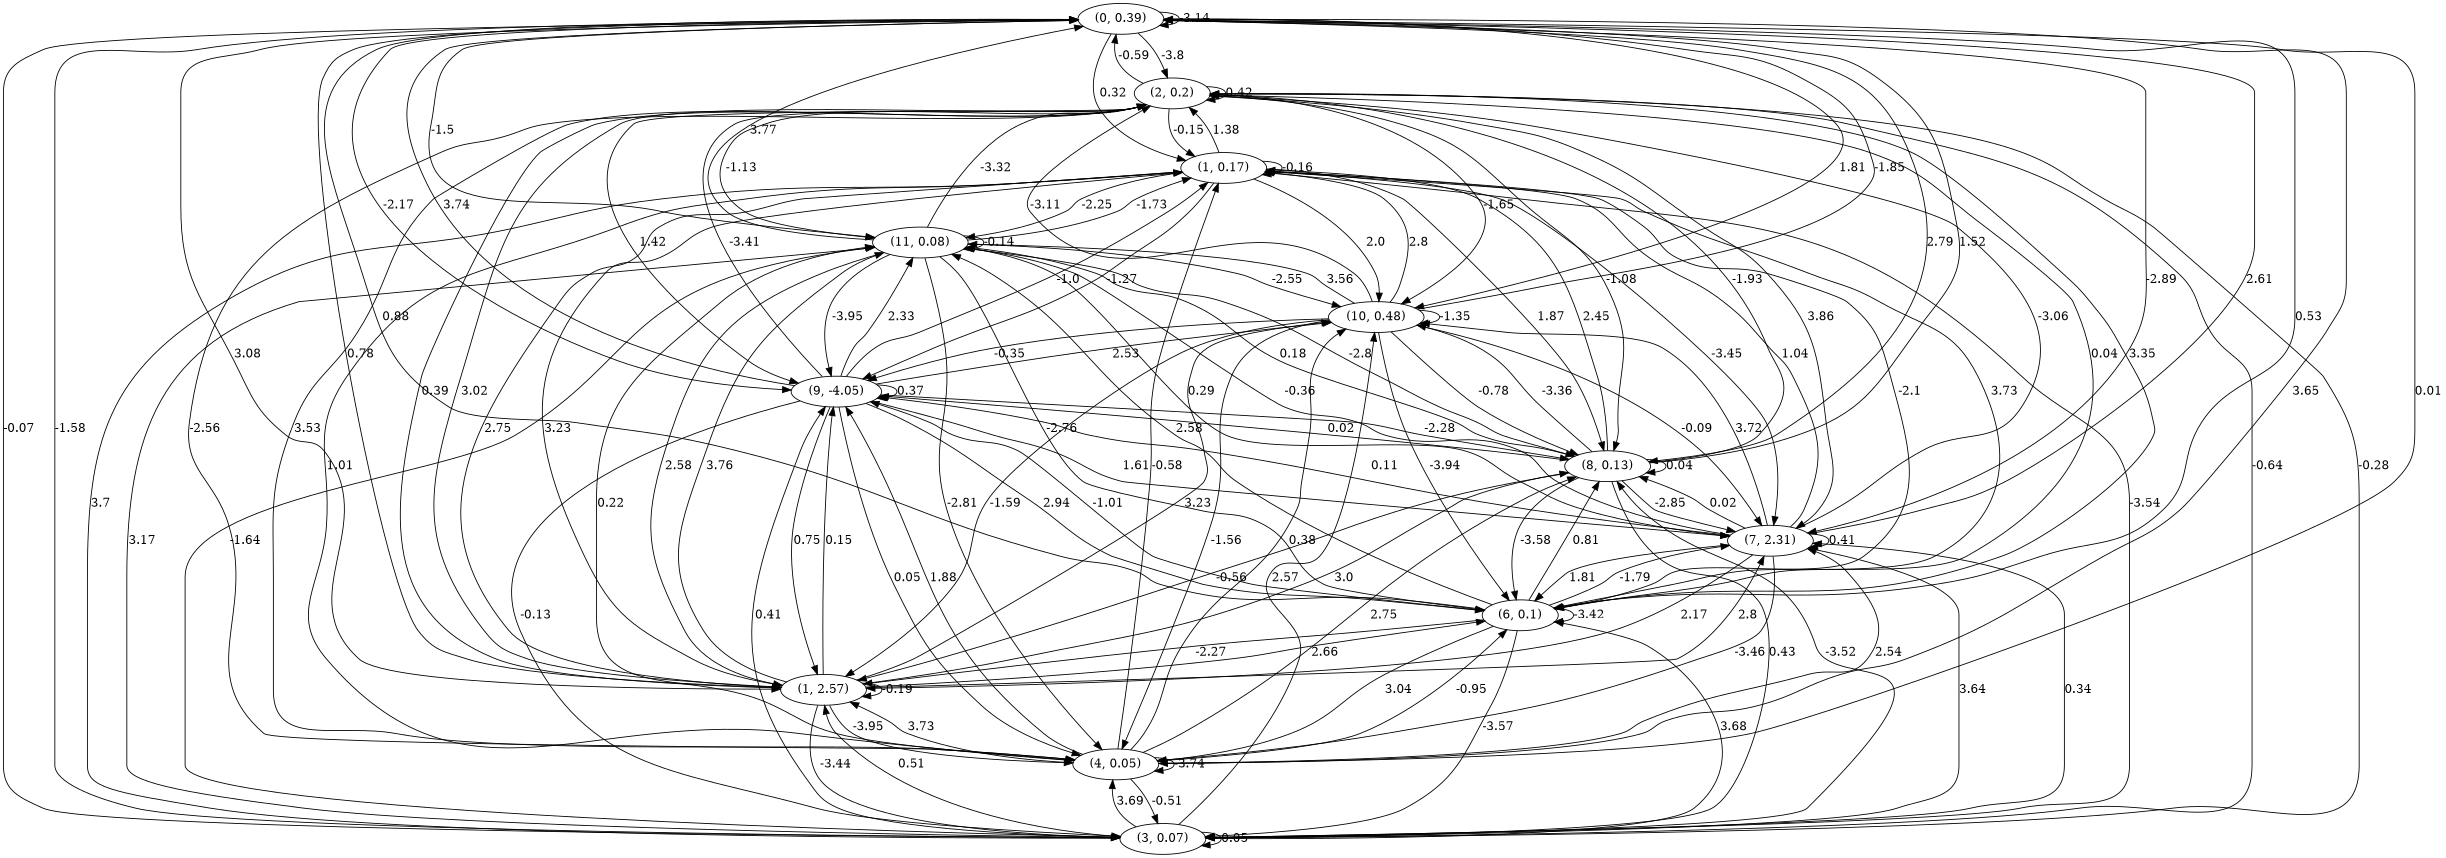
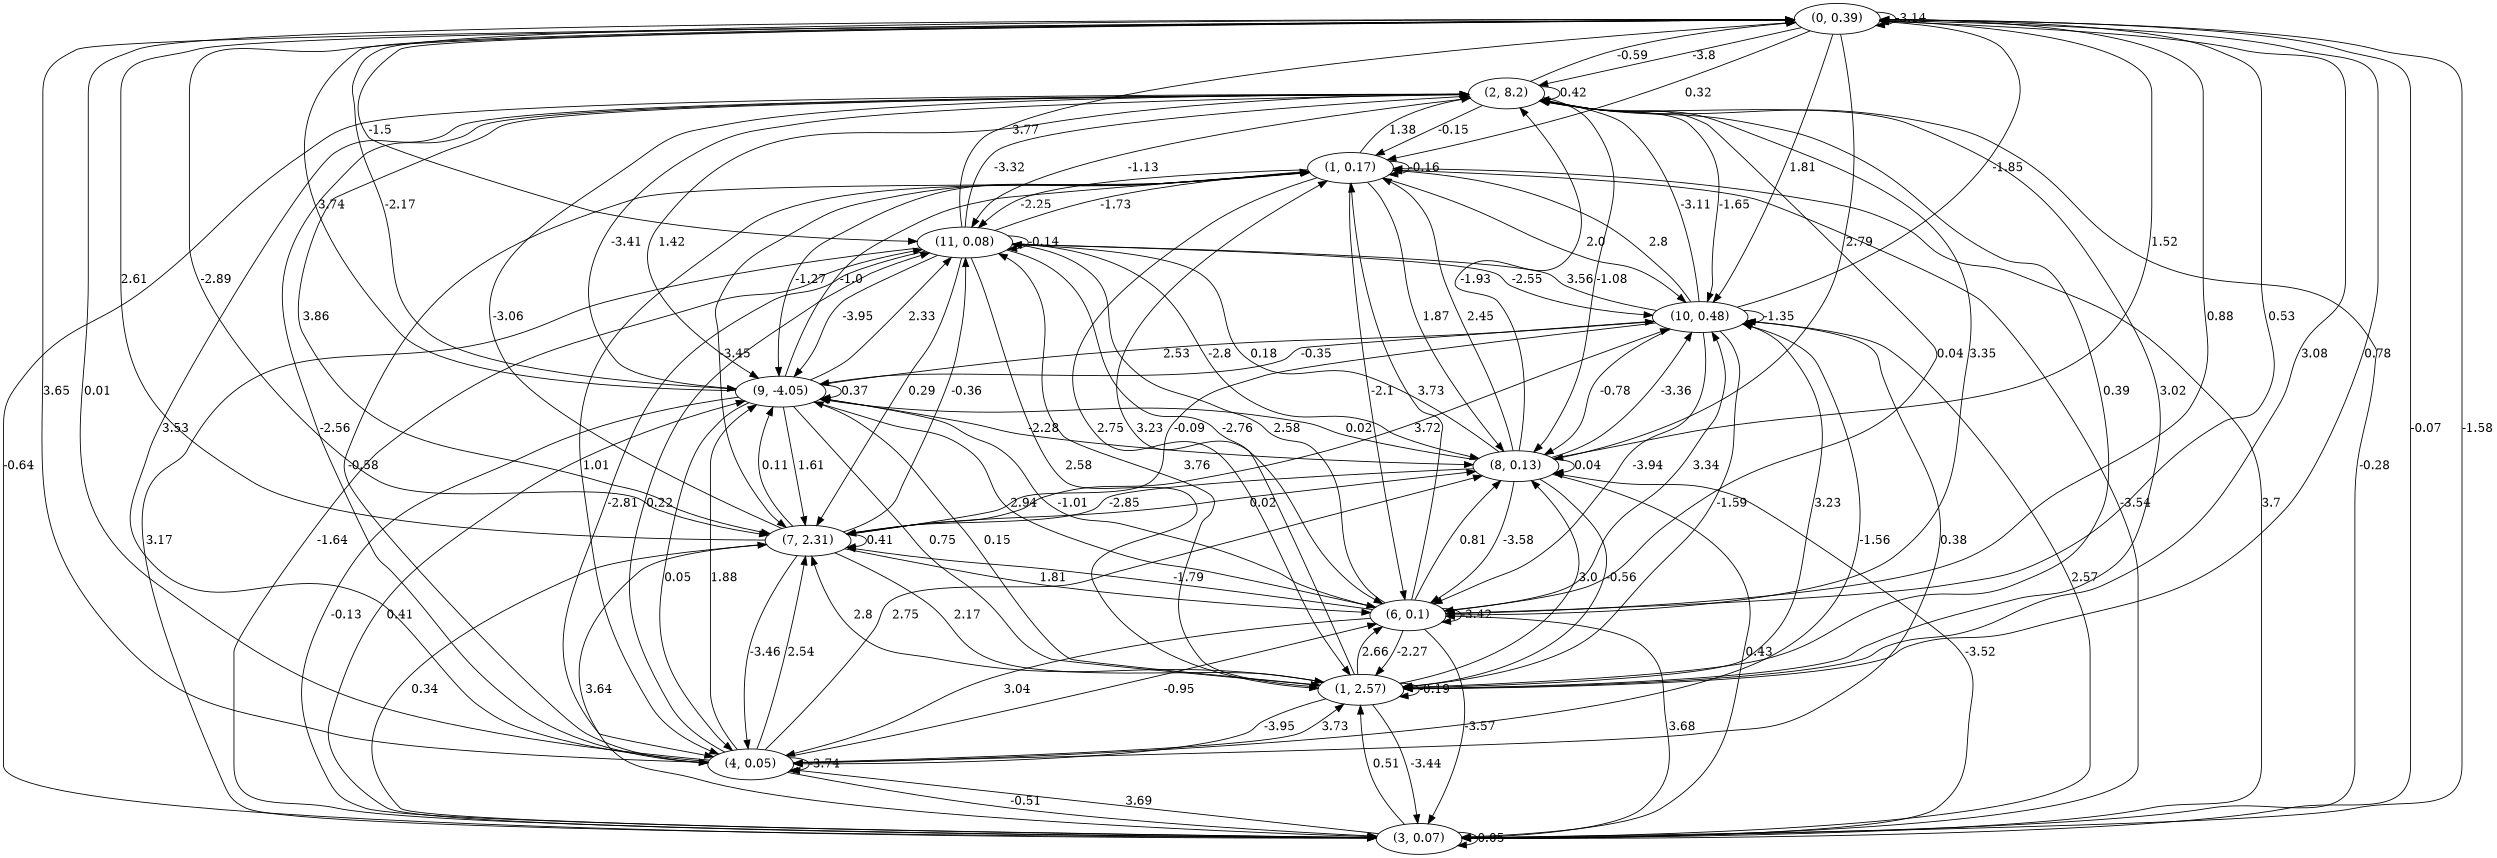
node "(2, 0.2)": label "(2, 0.2)" -> "(2, 8.2)"
edge "(7, 2.31)" -> "(1, 0.17)": removed, label "1.04"
edge "(6, 0.1)" -> "(10, 0.48)": added, label "3.34"
